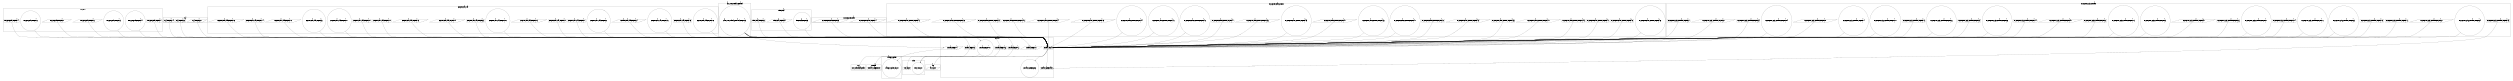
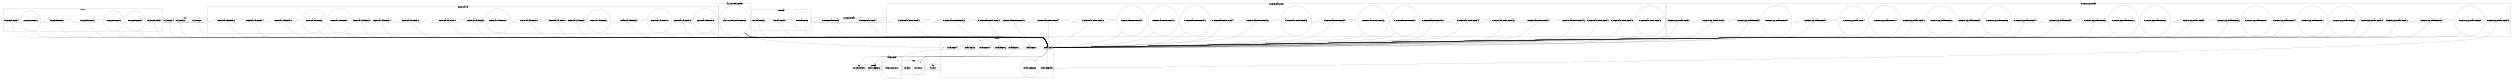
node "mro::method_changed_in": label "mro::method_changed_in" -> "mro::method_match_in"
